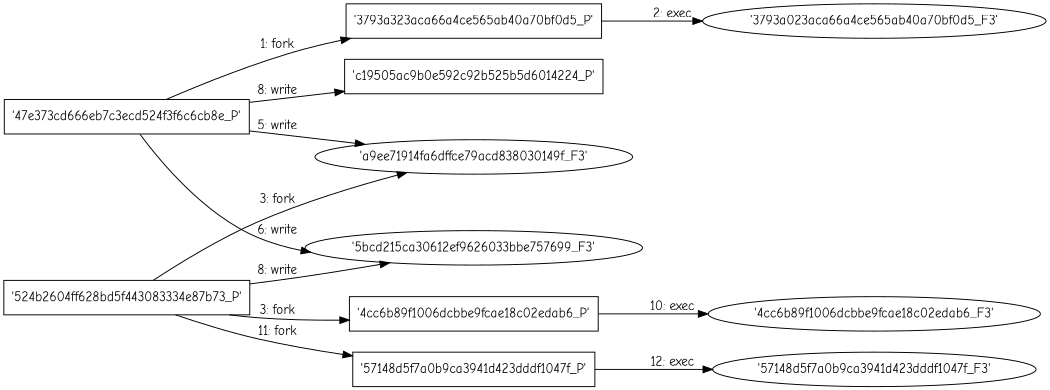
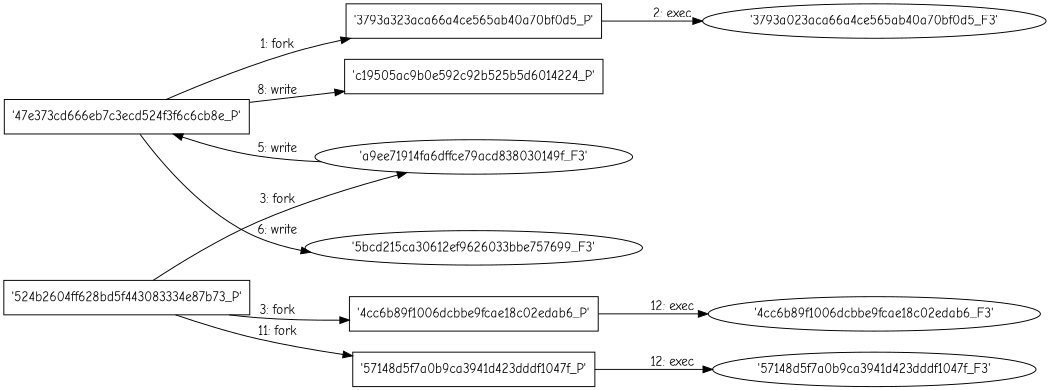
edge "'47e373cd666eb7c3ecd524f3f6c6cb8e_P'" -> "'a9ee71914fa6dffce79acd838030149f_F3'": reversed
edge "'524b2604ff628bd5f443083334e87b73_P'" -> "'5bcd215ca30612ef9626033bbe757699_F3'": removed, label "8: write"
edge "'4cc6b89f1006dcbbe9fcae18c02edab6_P'" -> "'4cc6b89f1006dcbbe9fcae18c02edab6_F3'": label "10: exec" -> "12: exec"
